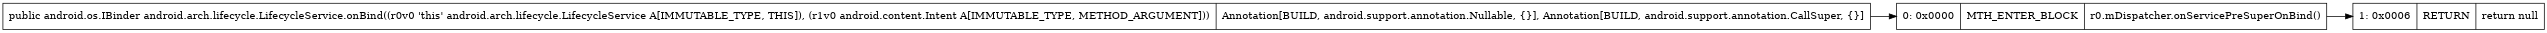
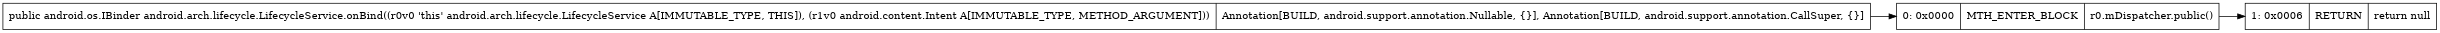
node "0: 0x0000": text "r0.mDispatcher.onServicePreSuperOnBind()" -> "r0.mDispatcher.public()"
